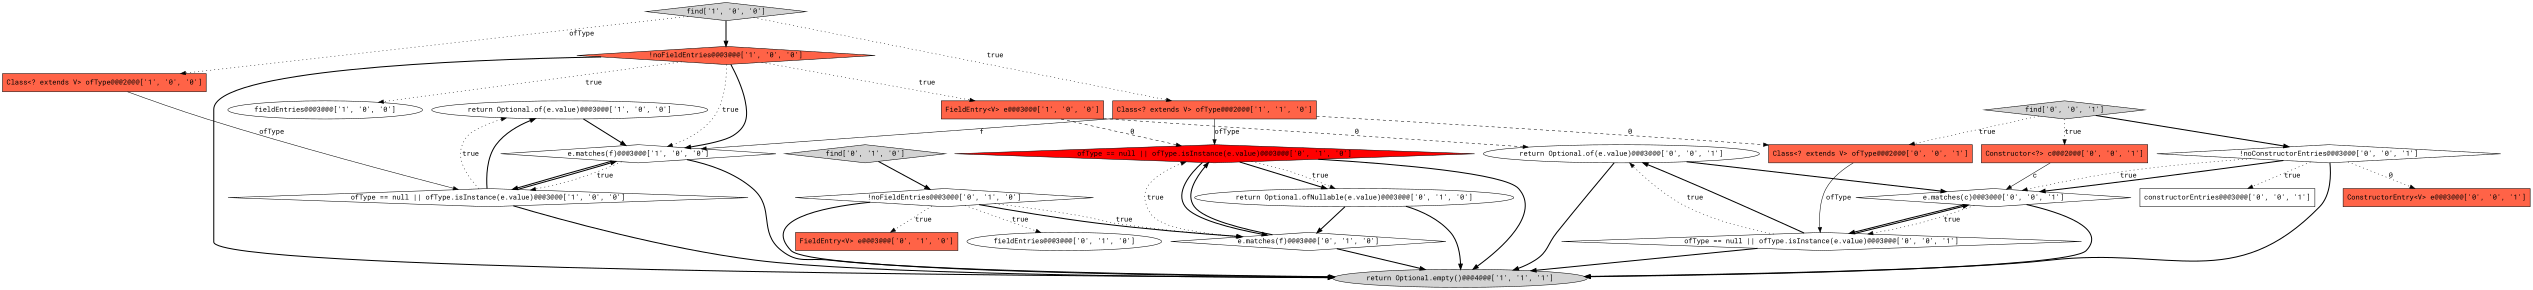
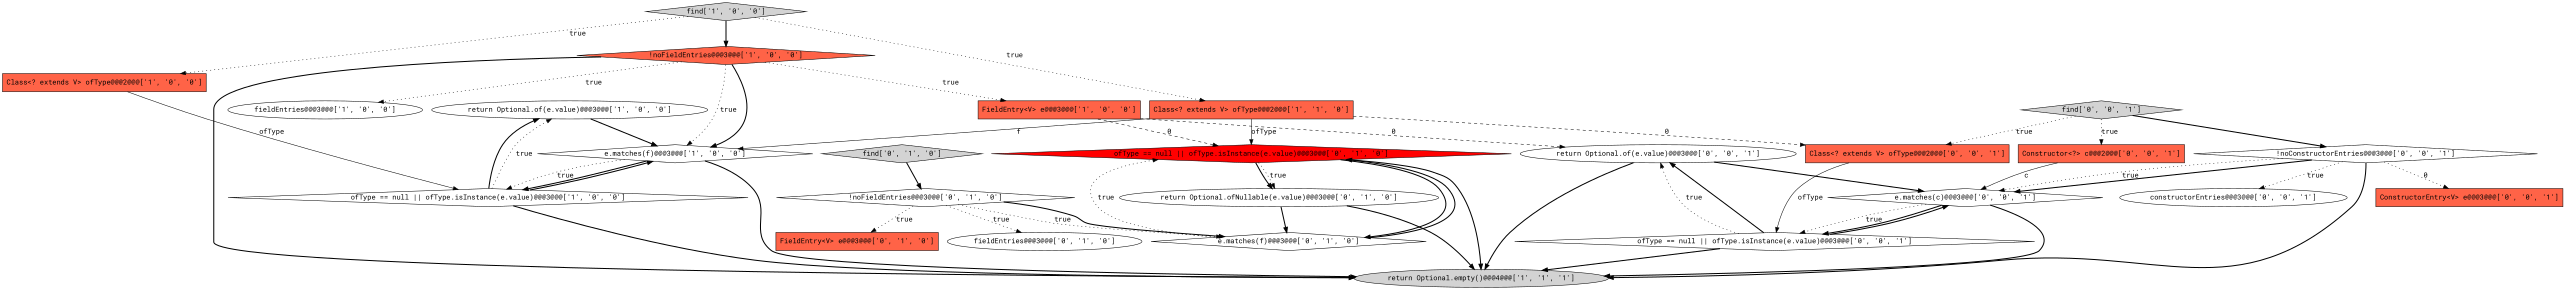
edge "find['1', '0', '0']" -> "Class<? extends V> ofType@@@2@@@['1', '0', '0']": label "ofType" -> "true"
node "constructorEntries@@@3@@@['0', '0', '1']": shape box -> ellipse
edge "e.matches(f)@@@3@@@['0', '1', '0']" -> "return Optional.empty()@@@4@@@['1', '1', '1']": removed
edge "!noFieldEntries@@@3@@@['0', '1', '0']" -> "return Optional.empty()@@@4@@@['1', '1', '1']": removed
